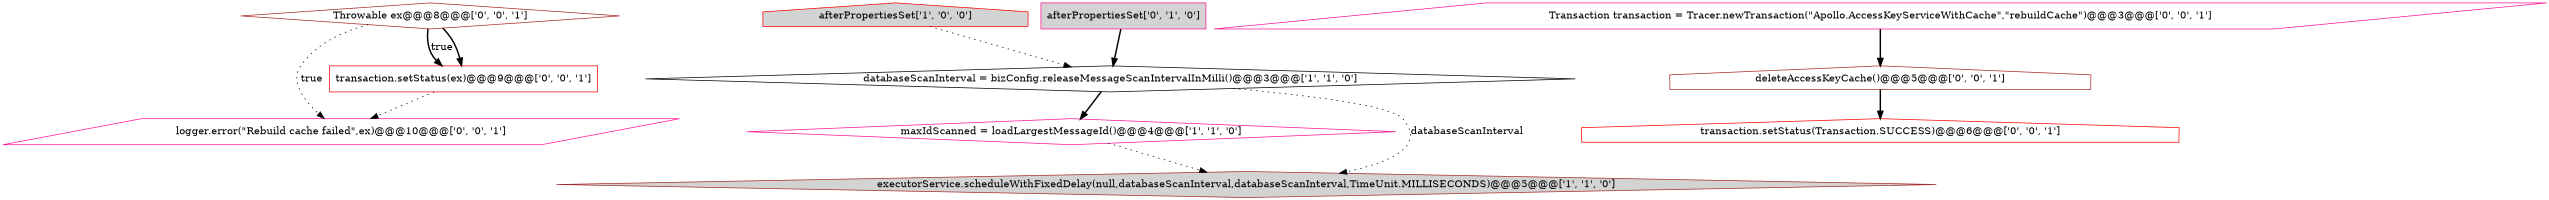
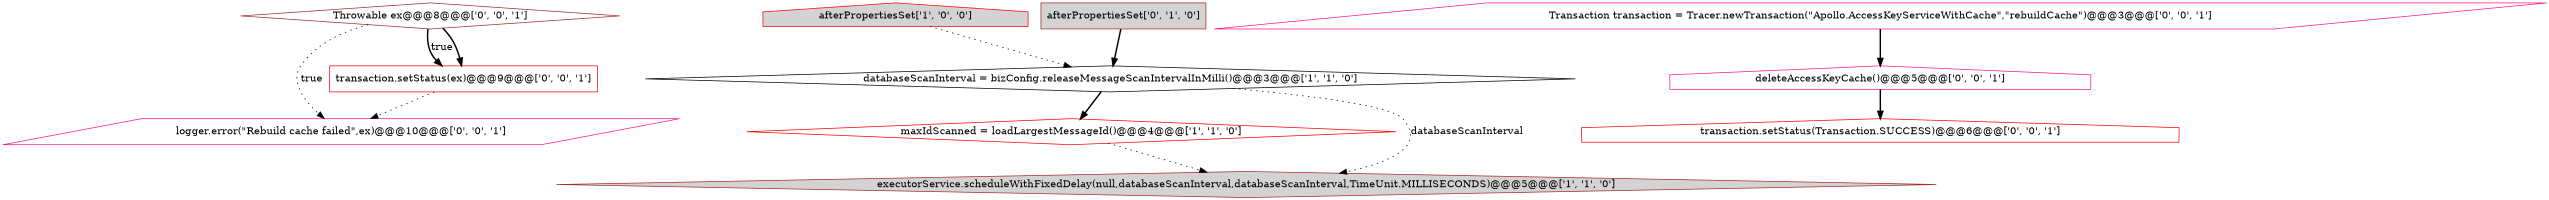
node "afterPropertiesSet['0', '1', '0']": color deeppink -> brown
node "deleteAccessKeyCache()@@@5@@@['0', '0', '1']": color brown -> deeppink
node "maxIdScanned = loadLargestMessageId()@@@4@@@['1', '1', '0']": color deeppink -> red
